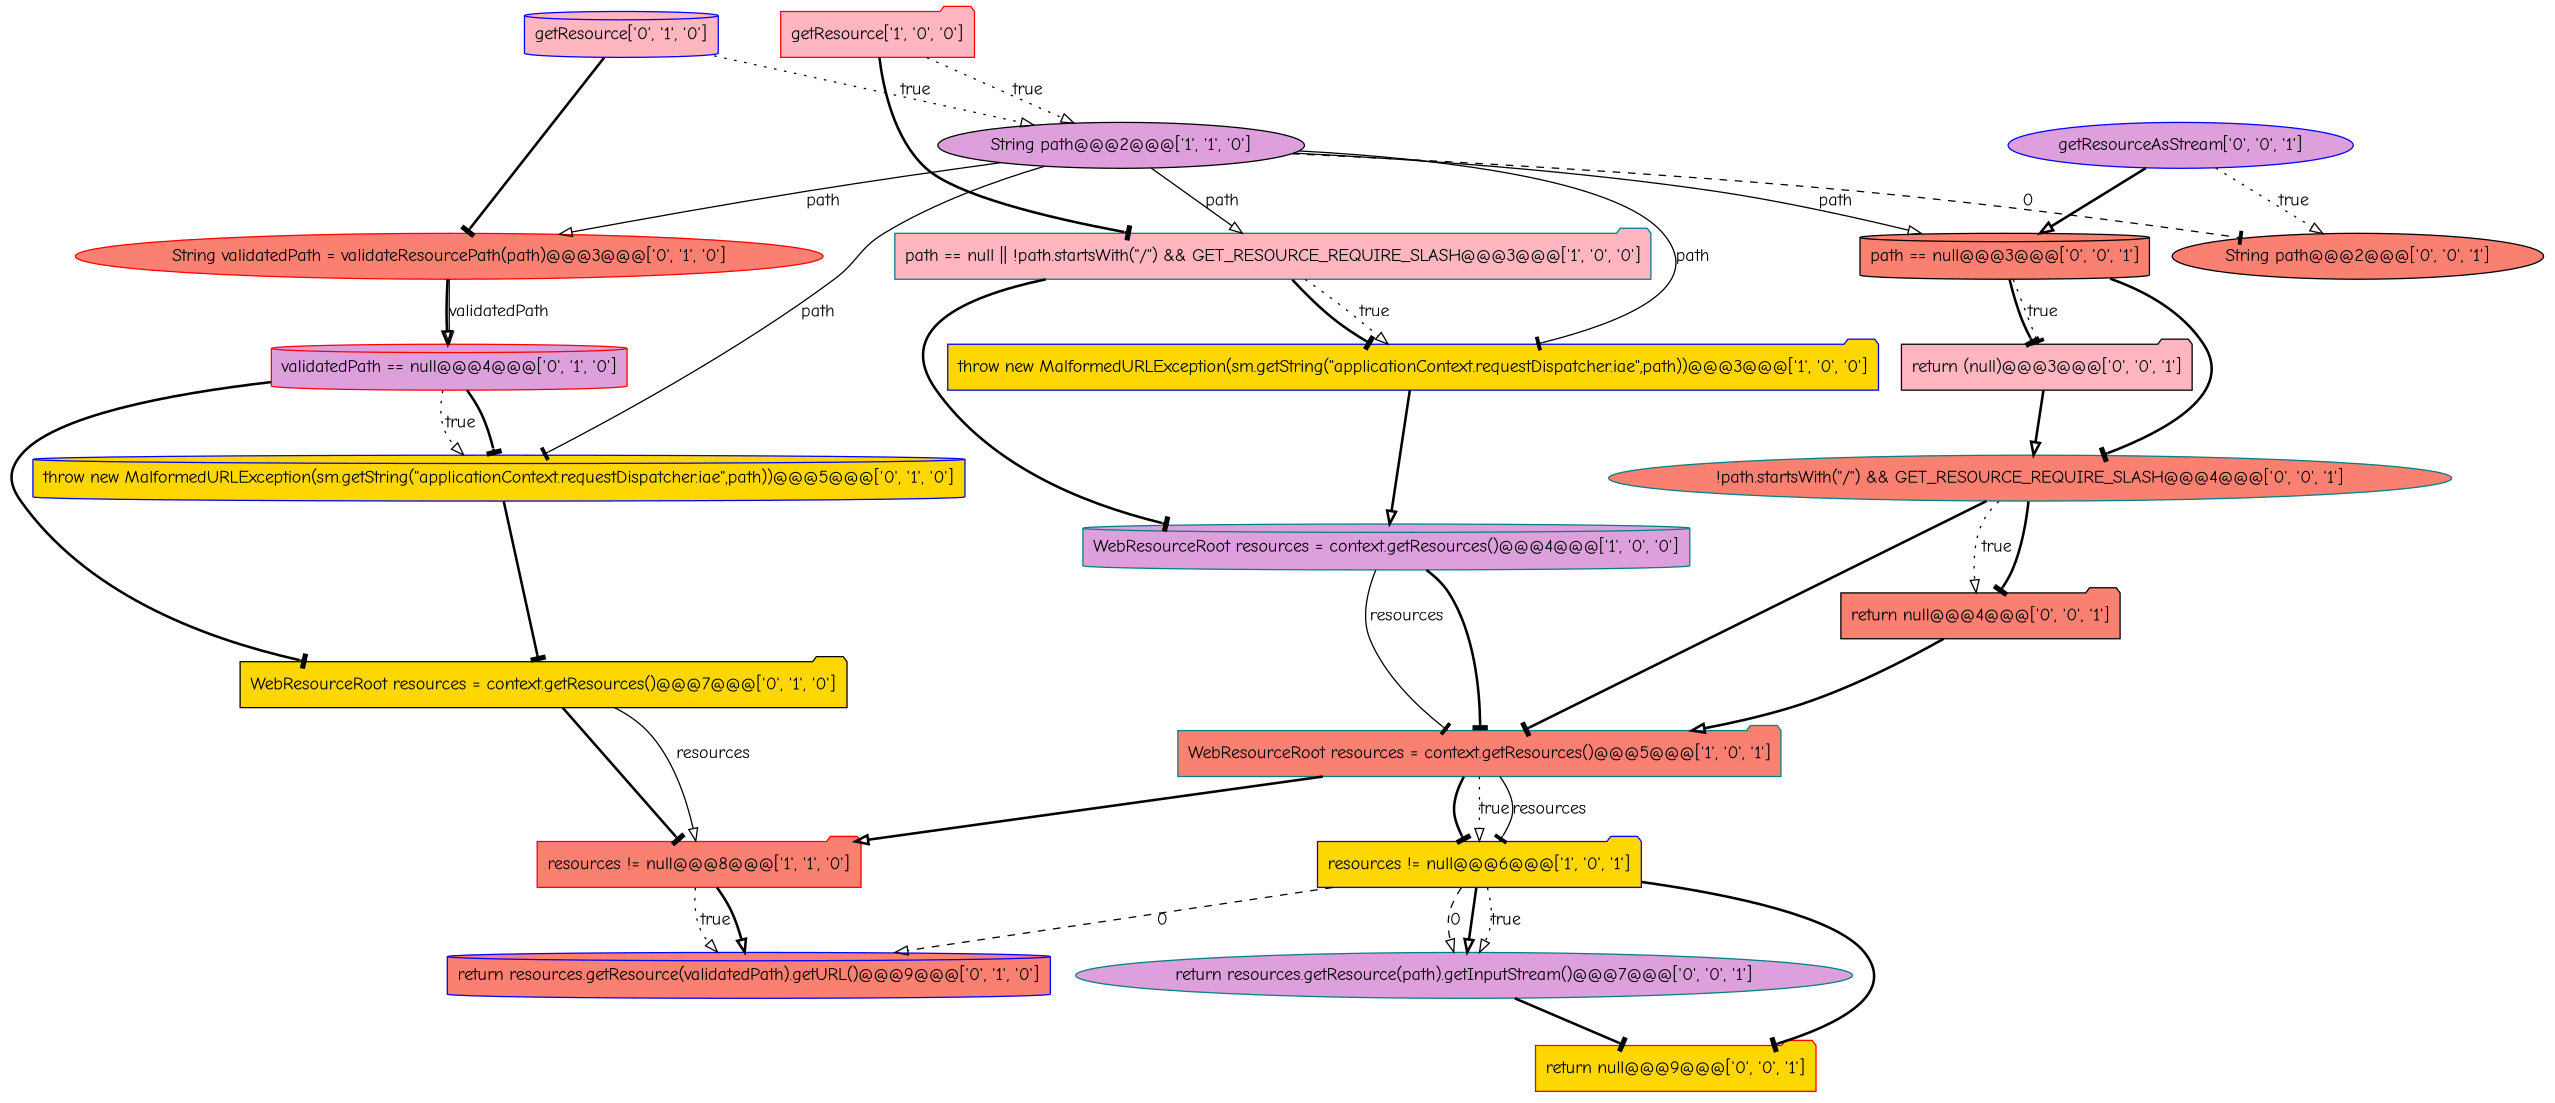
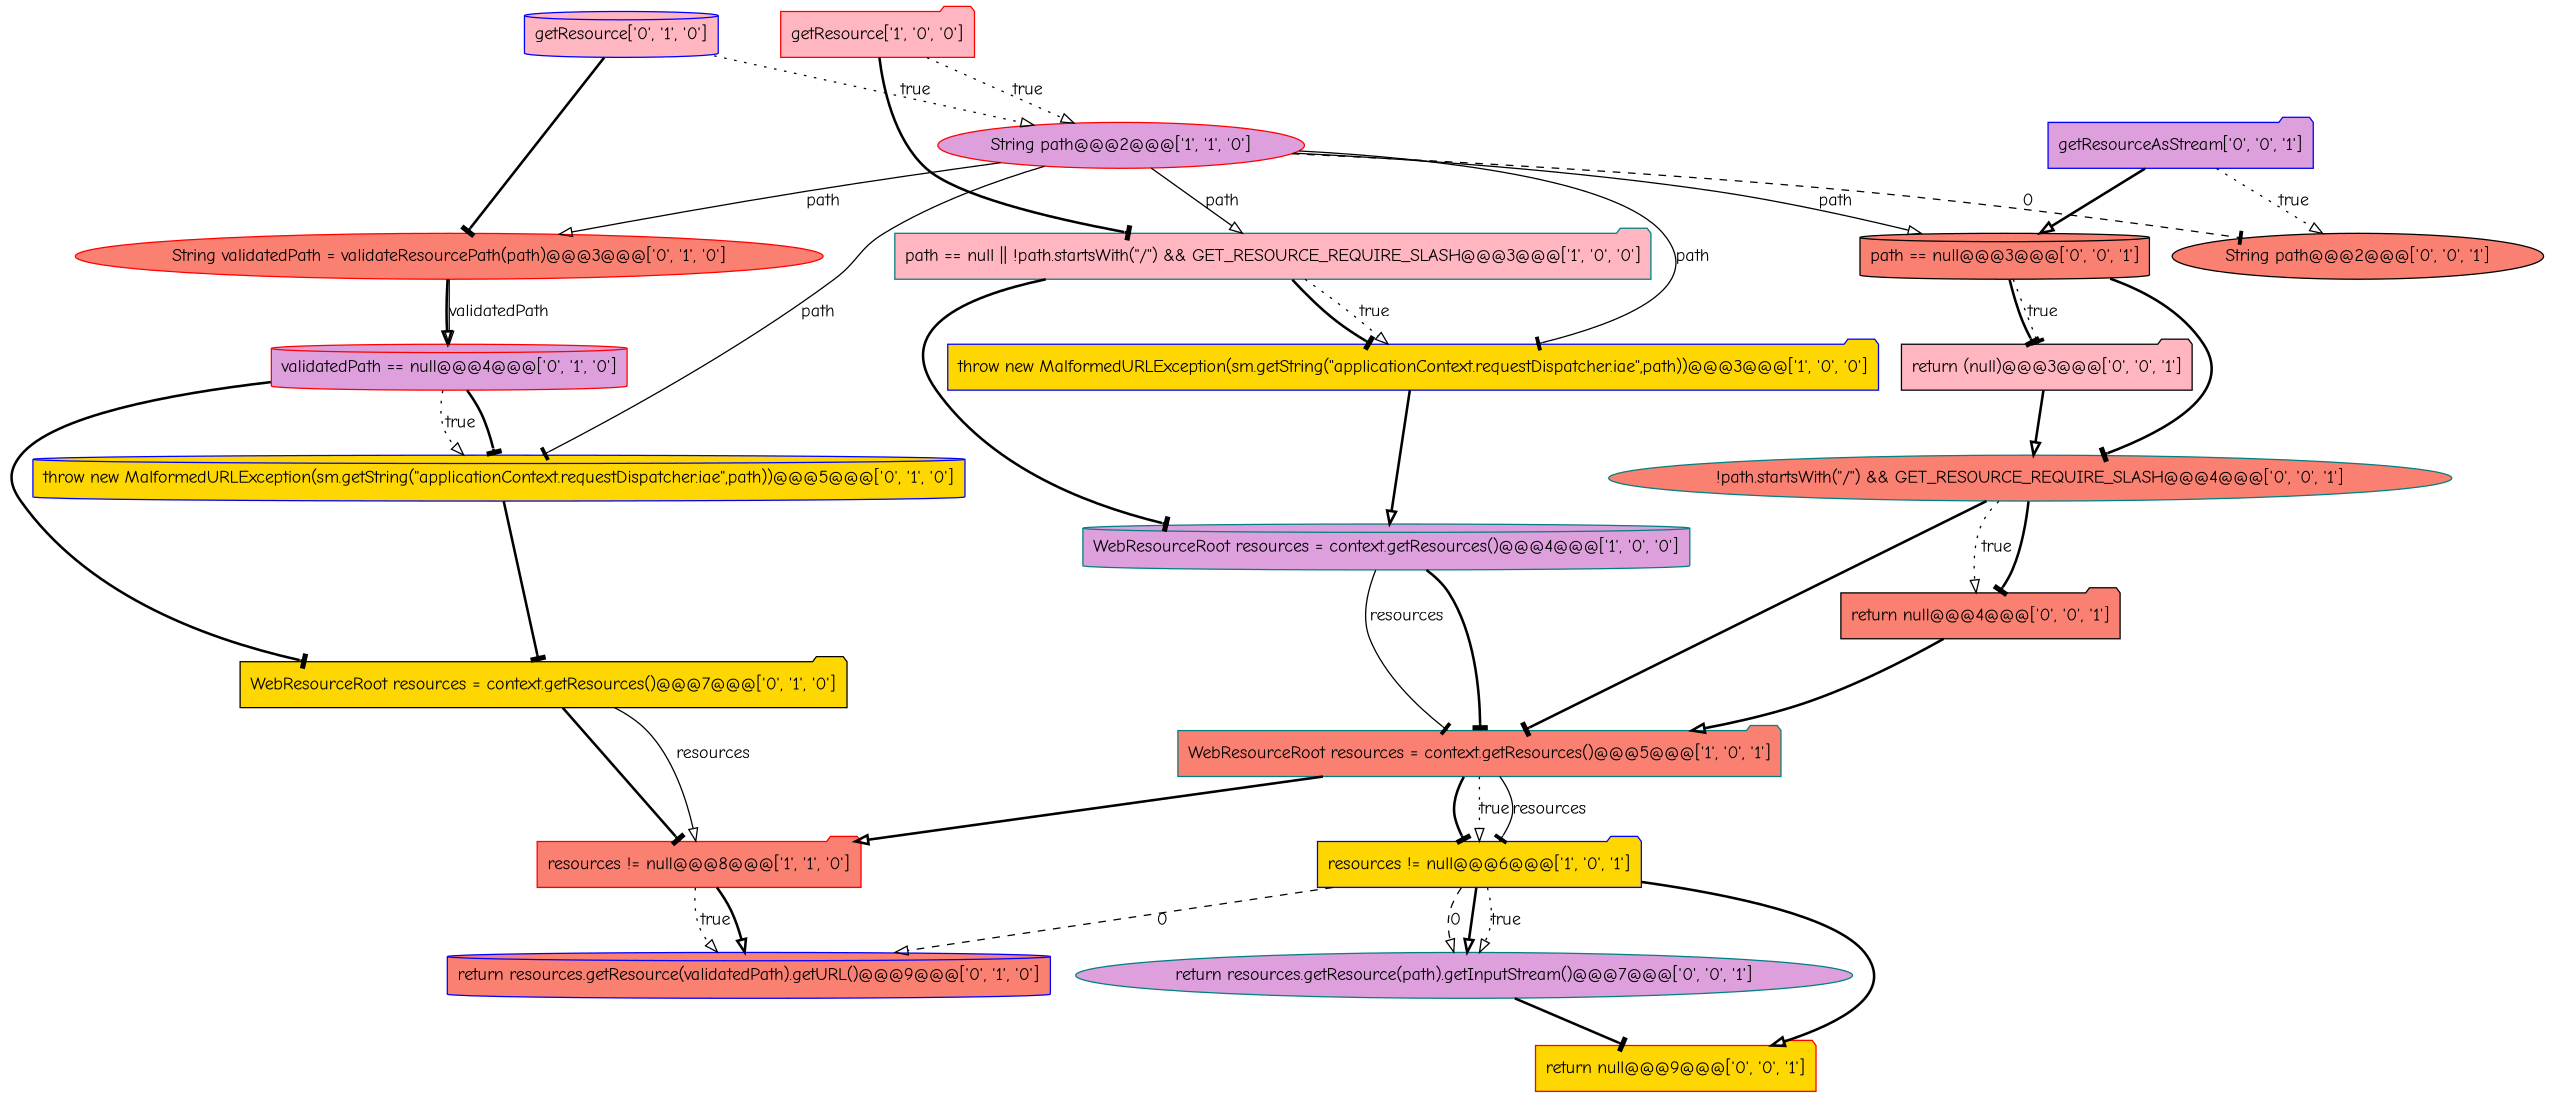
node "String path@@@2@@@['1', '1', '0']": color black -> red
node "getResourceAsStream['0', '0', '1']": shape ellipse -> folder
edge "resources != null@@@6@@@['1', '0', '1']" -> "return null@@@9@@@['0', '0', '1']": arrowhead tee -> onormal
